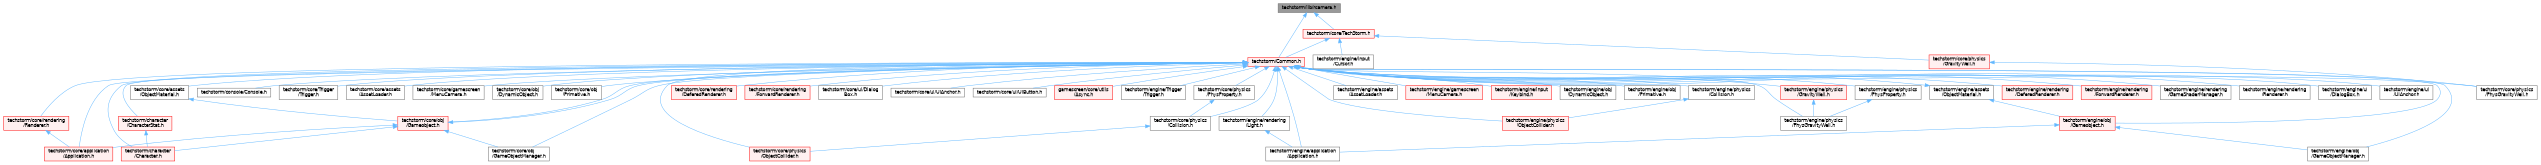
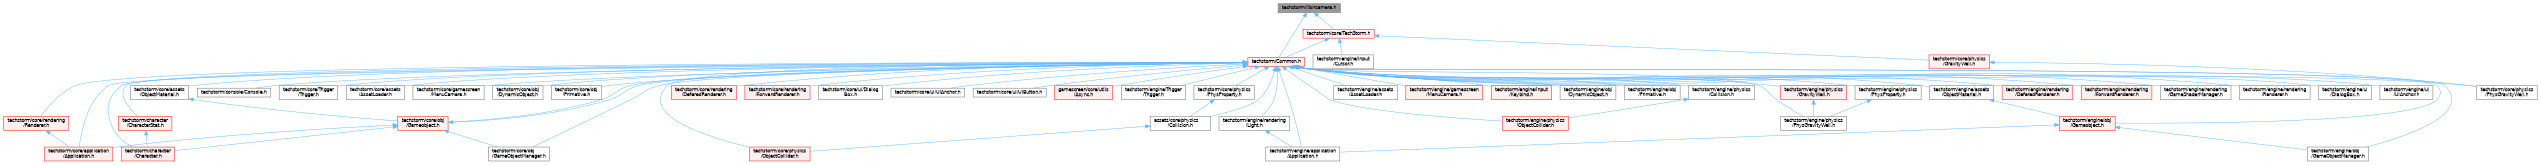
edge "techstorm/Common.h" -> "techstorm/engine/assets /ObjectMaterial.h": reversed
node "techstorm/core/physics /Collision.h": label "techstorm/core/physics /Collision.h" -> "assets/core/physics /Collision.h"
